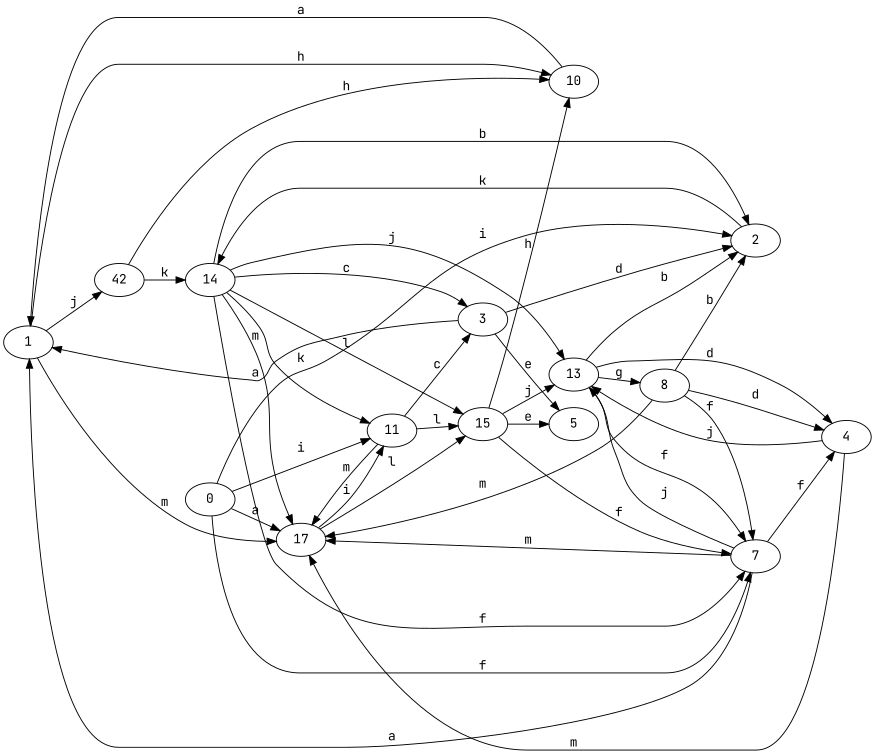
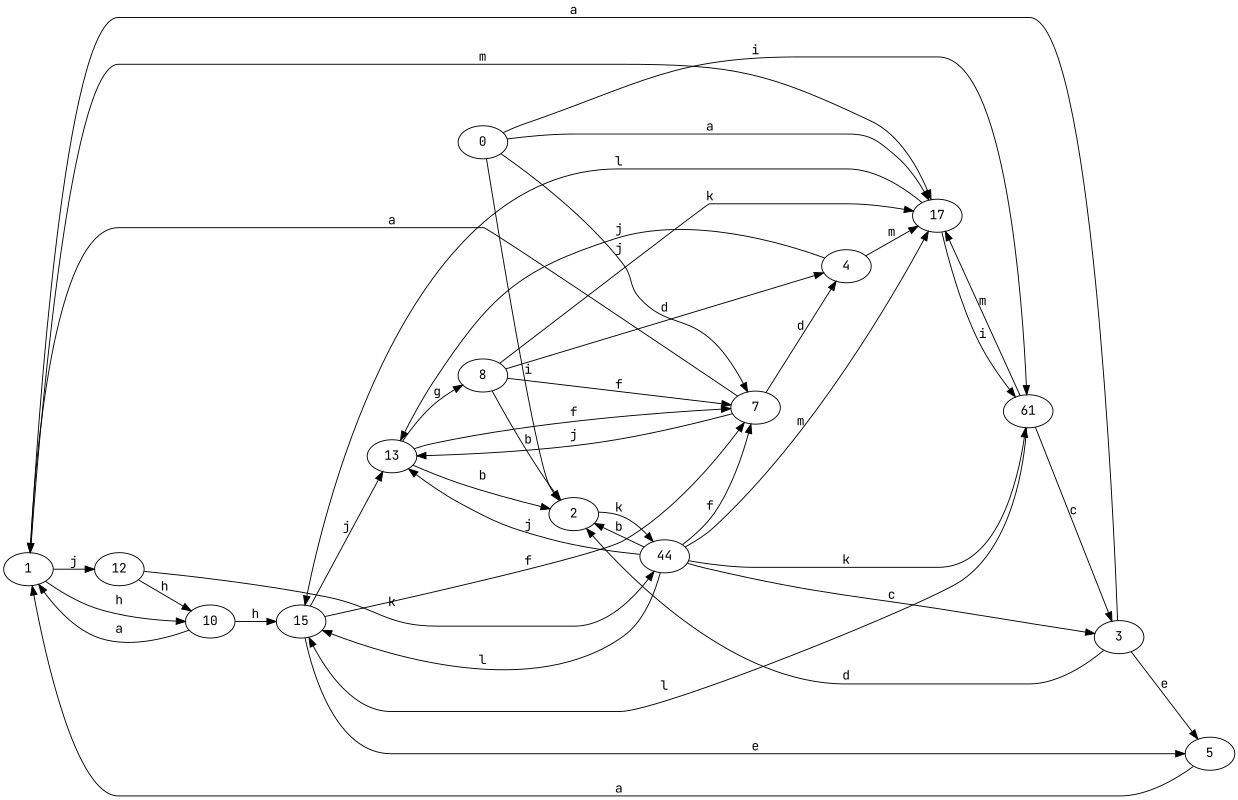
edge "15" -> "10": reversed
node "42": label "42" -> "12"
node "14": label "14" -> "44"
edge "13" -> "4": removed, label "d"
node "11": label "11" -> "61"
edge "8" -> "17": label "m" -> "k"
edge "7" -> "4": label "f" -> "d"
edge "7" -> "17": removed, label "m"
edge "0" -> "7": label "f" -> "j"
edge "5" -> "1": added, label "a"
